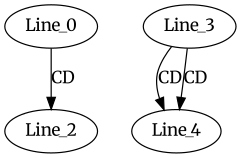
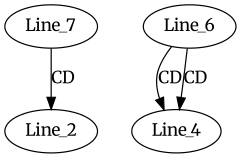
node "Line_0": label "Line_0" -> "Line_7"
node "Line_3": label "Line_3" -> "Line_6"
